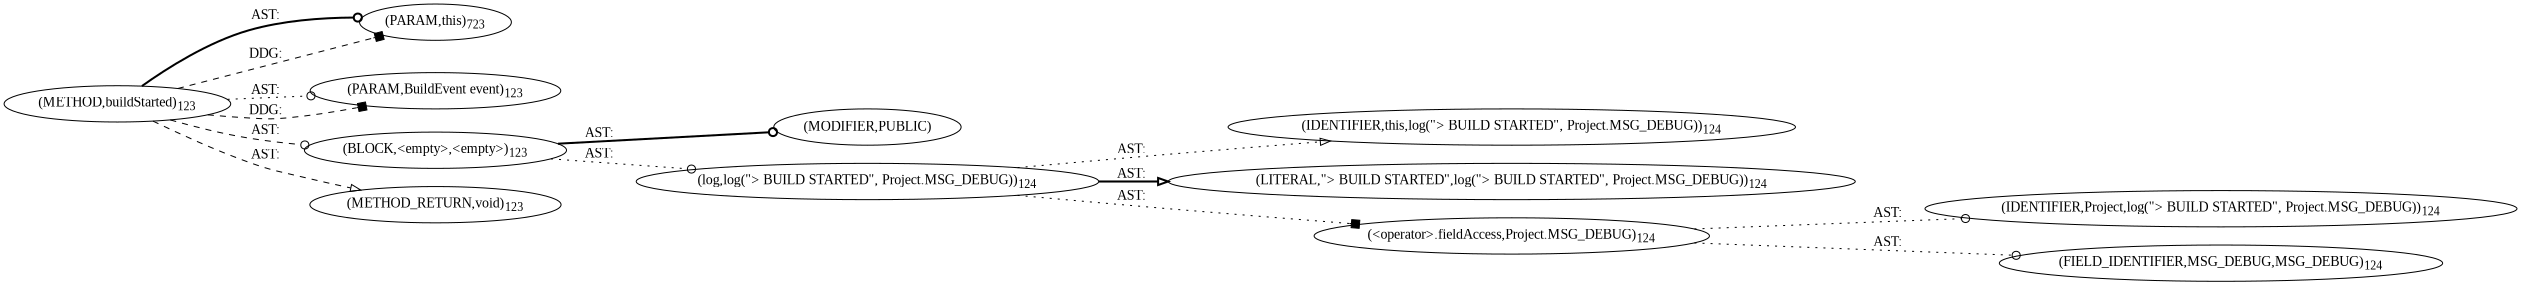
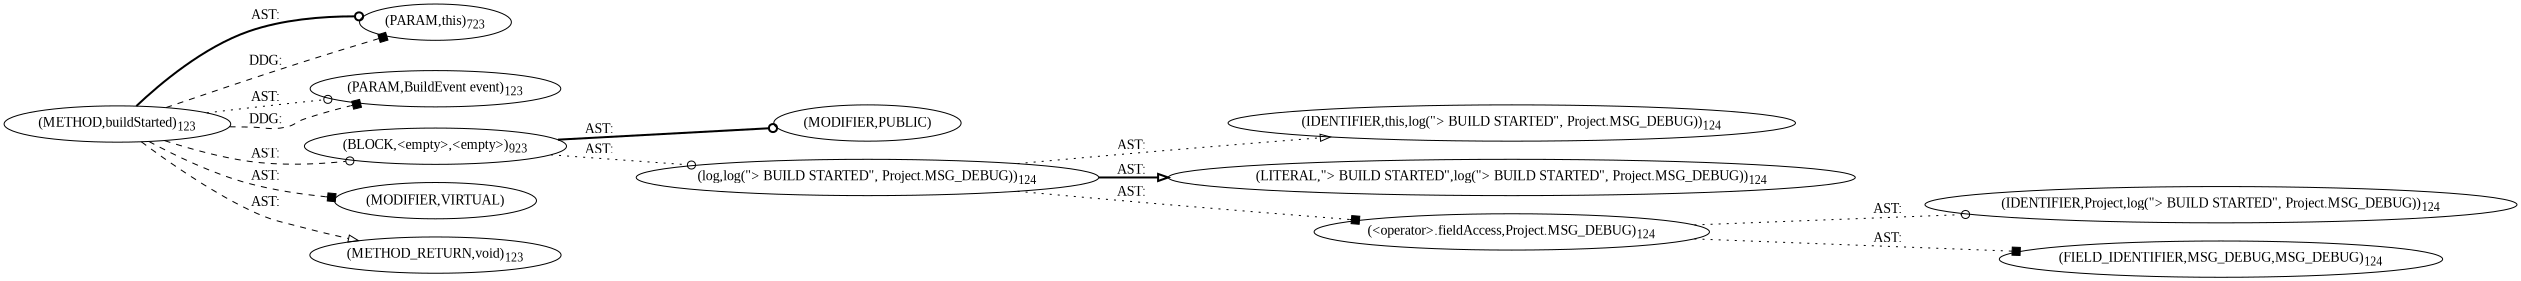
node "(BLOCK,<empty>,<empty>)": text "123" -> "923"
node "(MODIFIER,VIRTUAL)": added
edge "(<operator>.fieldAccess,Project.MSG_DEBUG)" -> "(FIELD_IDENTIFIER,MSG_DEBUG,MSG_DEBUG)": arrowhead odot -> box
